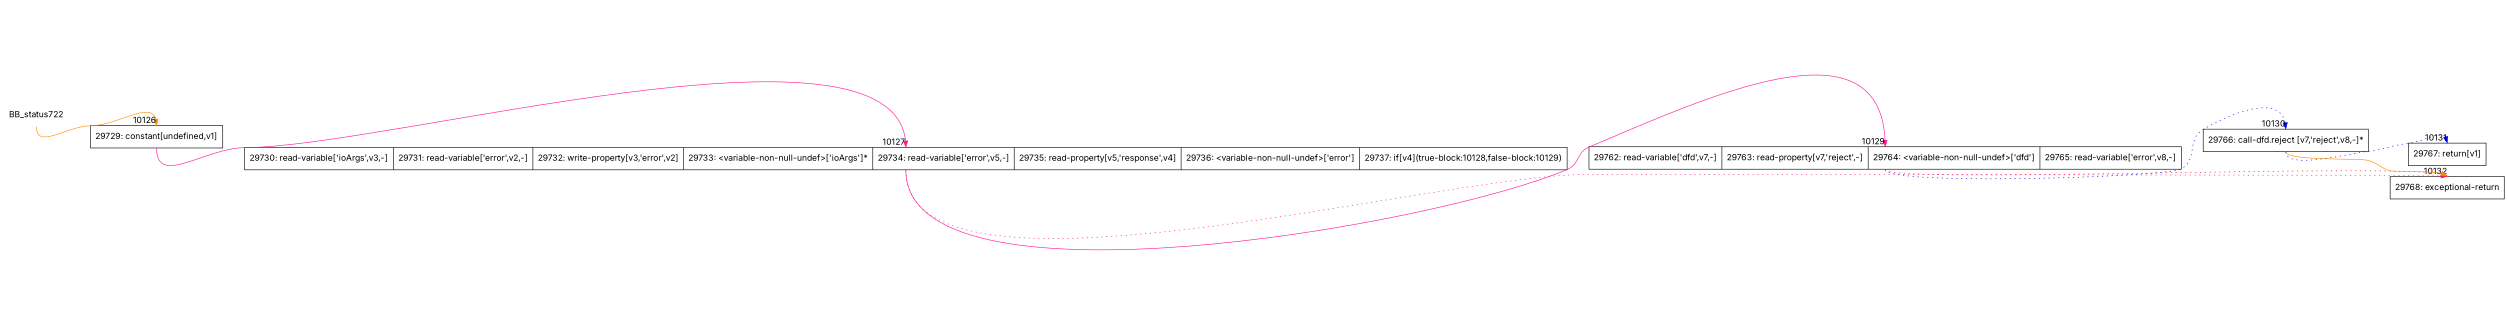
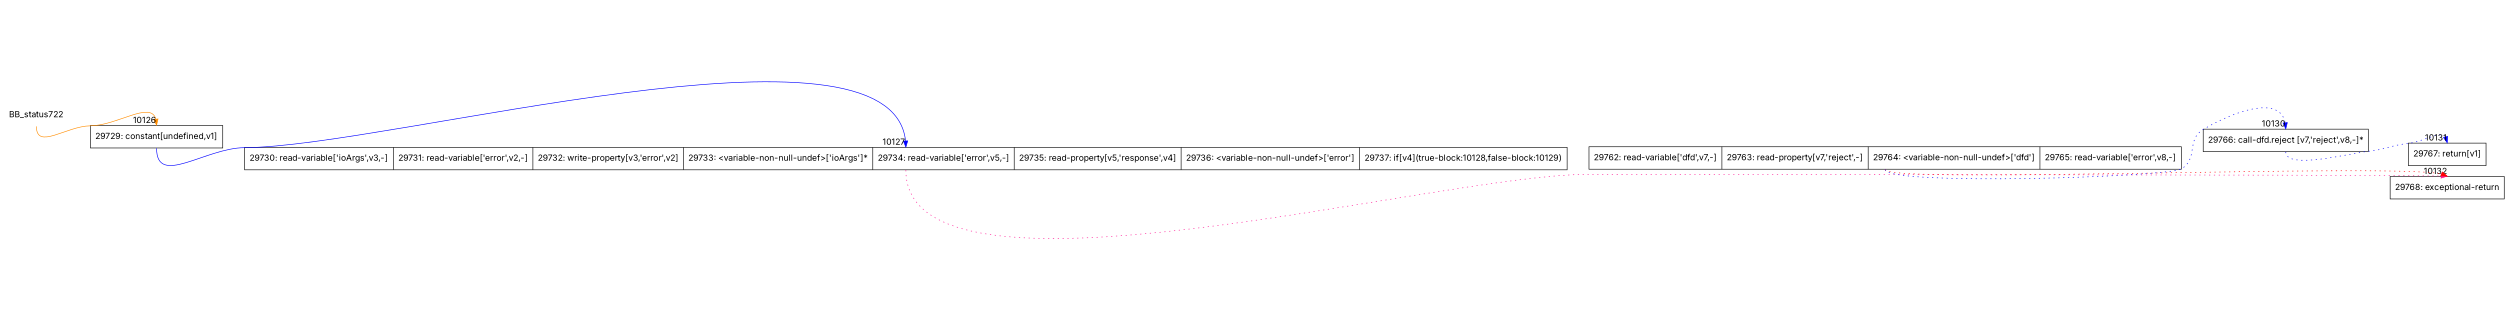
edge "29729: constant[undefined,v1]" -> "29730: read-variable['ioArgs',v3,-]": color deeppink -> blue
edge "29766: call-dfd.reject [v7,'reject',v8,-]*" -> "29768: exceptional-return": removed
edge "29730: read-variable['ioArgs',v3,-]" -> "29762: read-variable['dfd',v7,-]": removed
